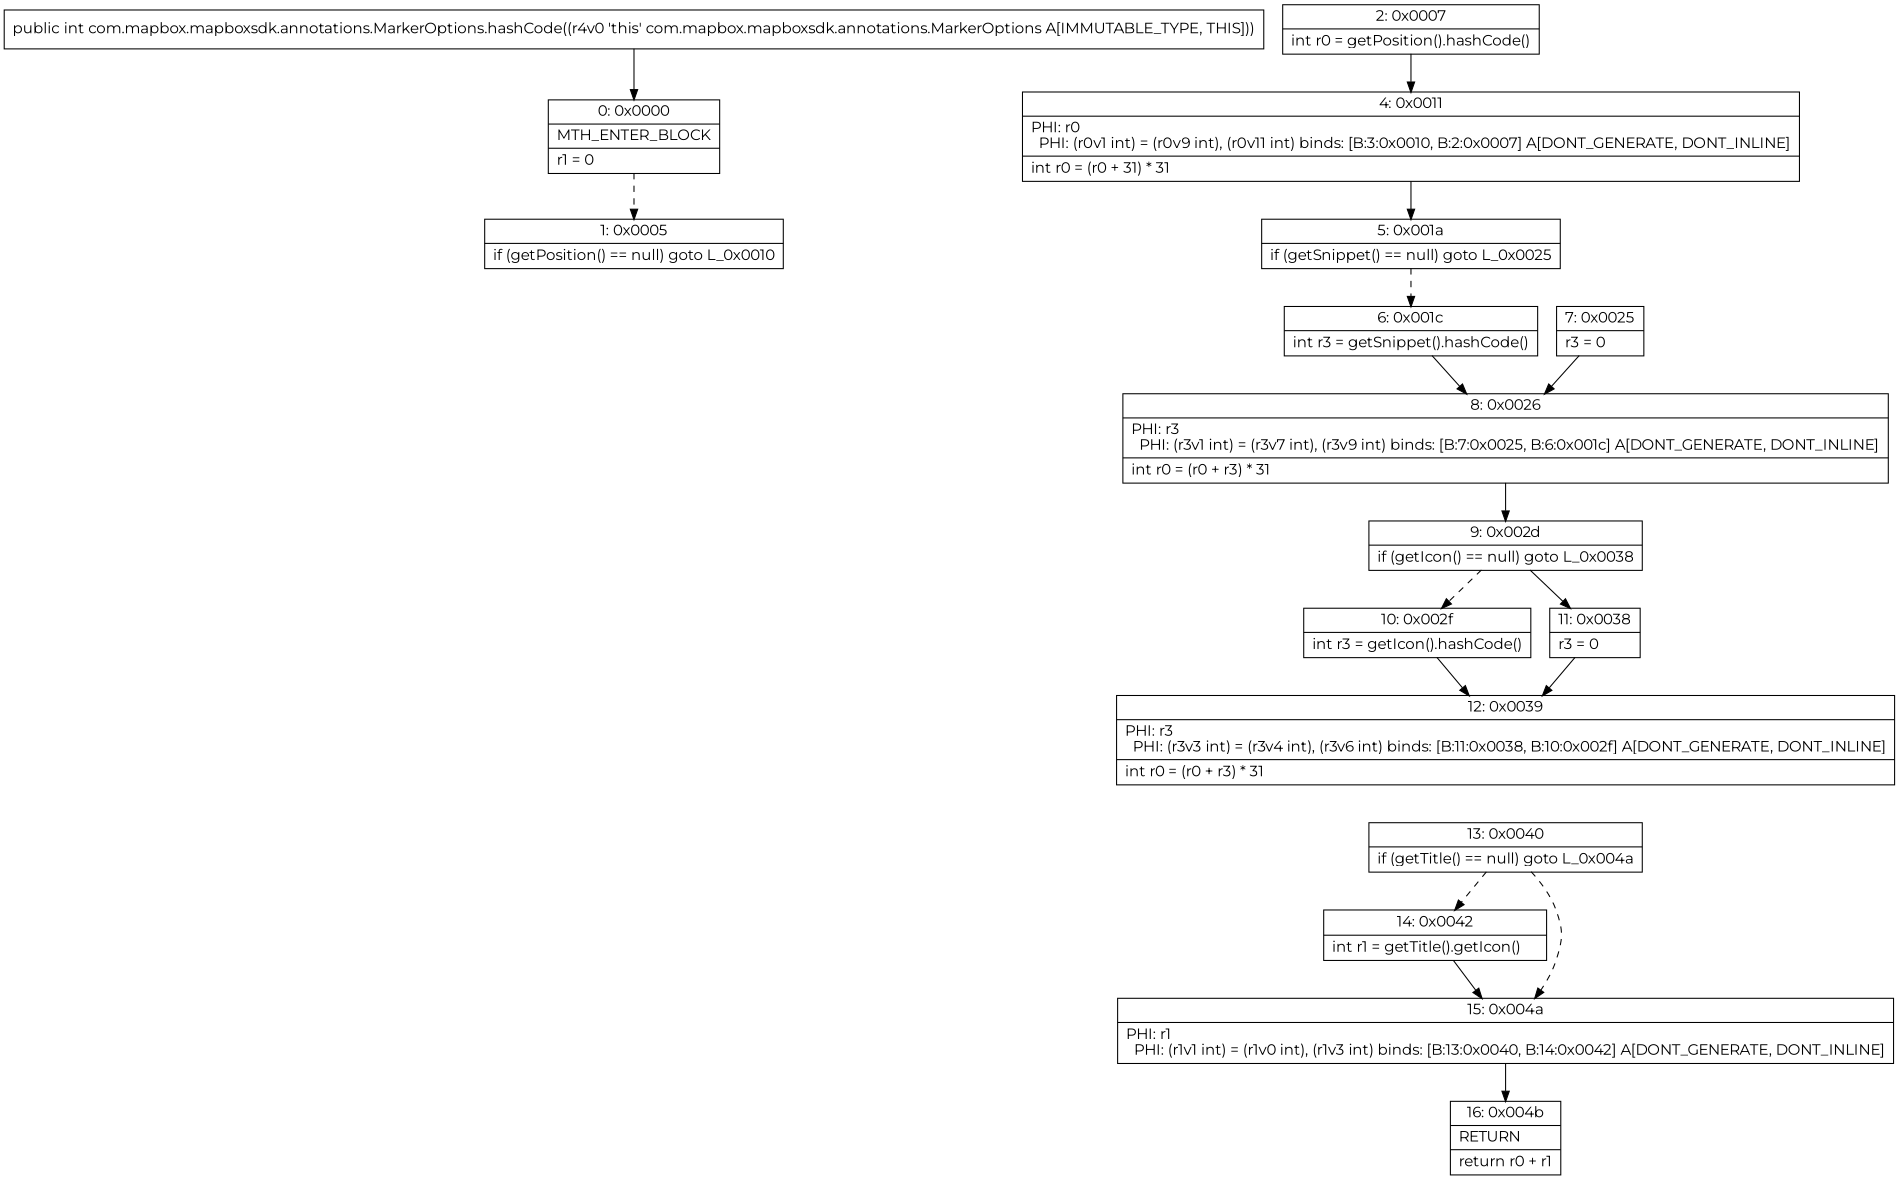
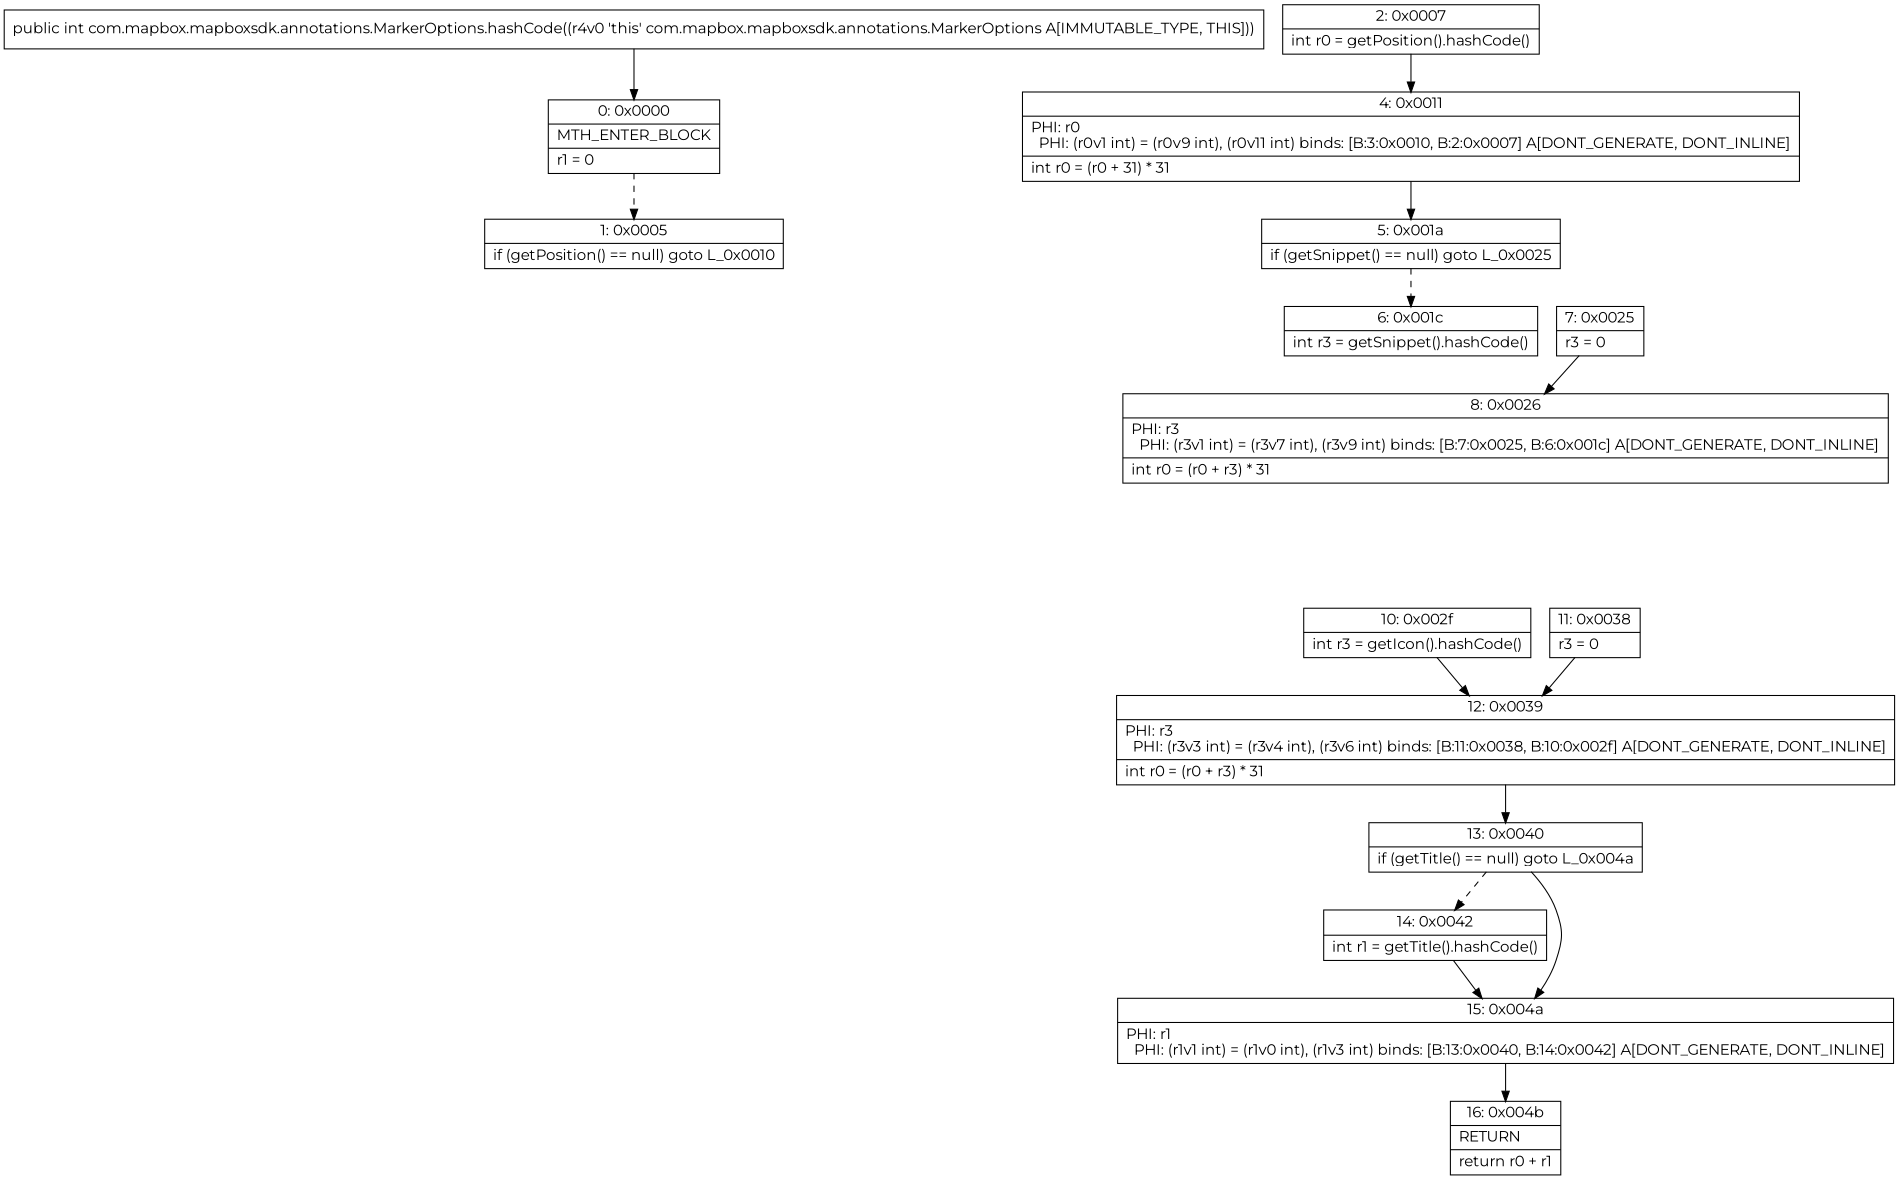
edge "6: 0x001c" -> "8: 0x0026": removed
node "9: 0x002d": removed
edge "12: 0x0039" -> "13: 0x0040": added
edge "13: 0x0040" -> "15: 0x004a": style dashed -> solid
node "14: 0x0042": text "int r1 = getTitle().getIcon()" -> "int r1 = getTitle().hashCode()"
